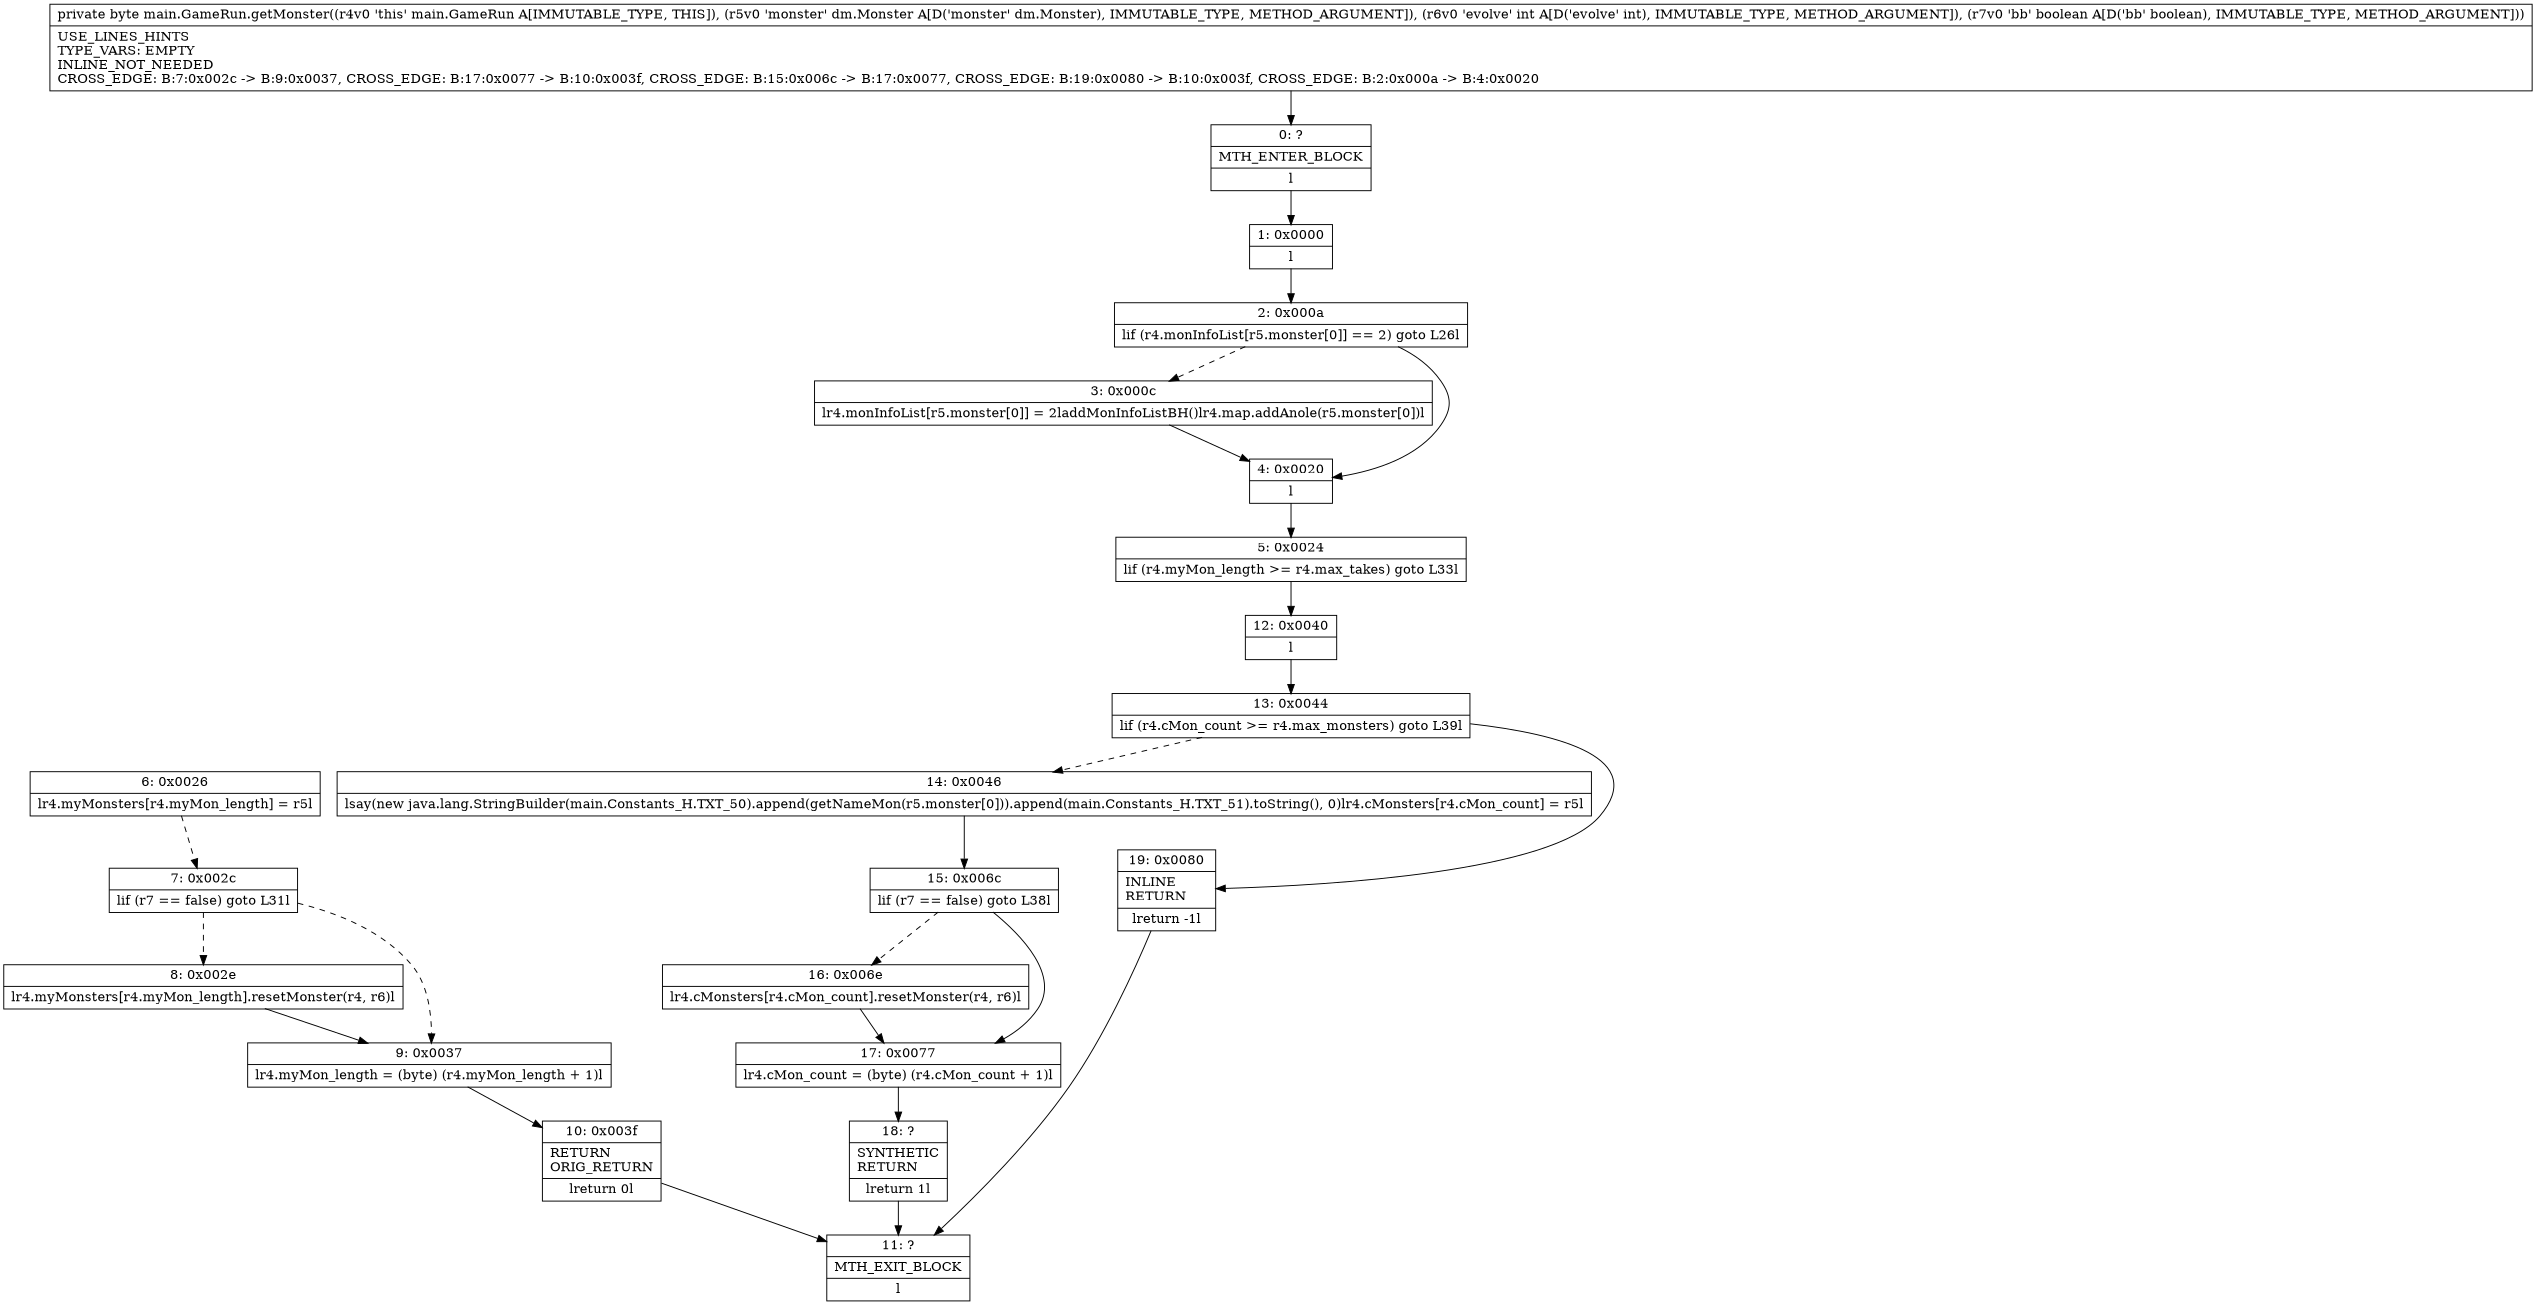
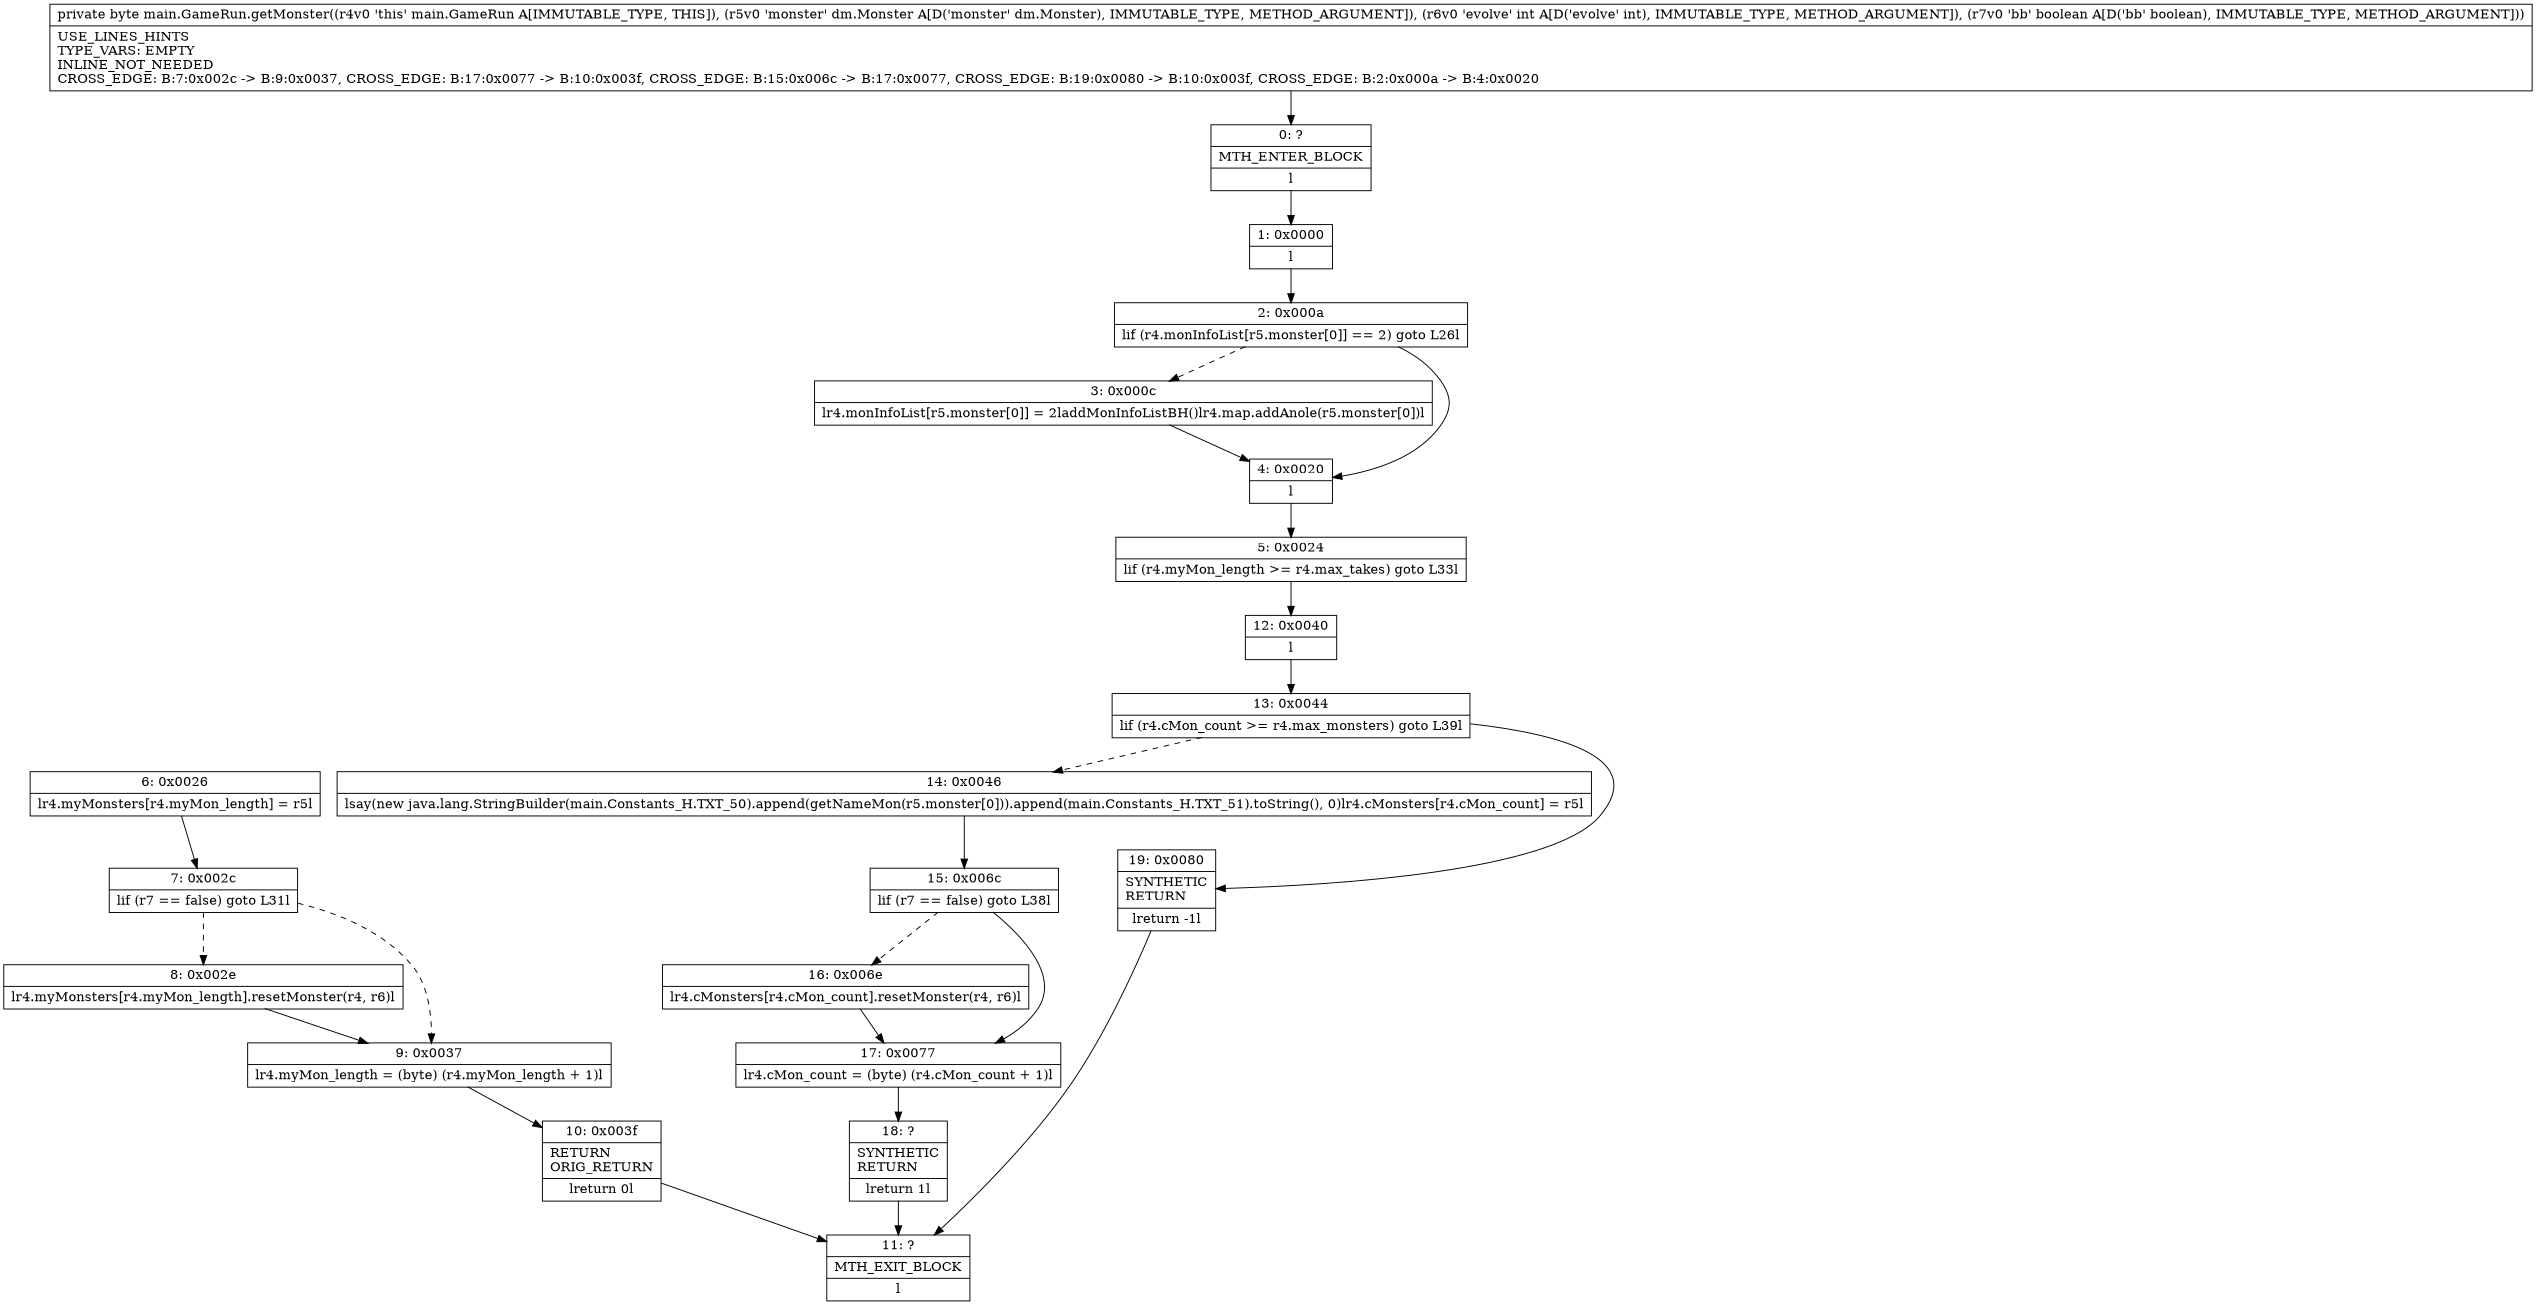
edge "6: 0x0026" -> "7: 0x002c": style dashed -> solid
node "19: 0x0080": text "INLINE" -> "SYNTHETIC"
